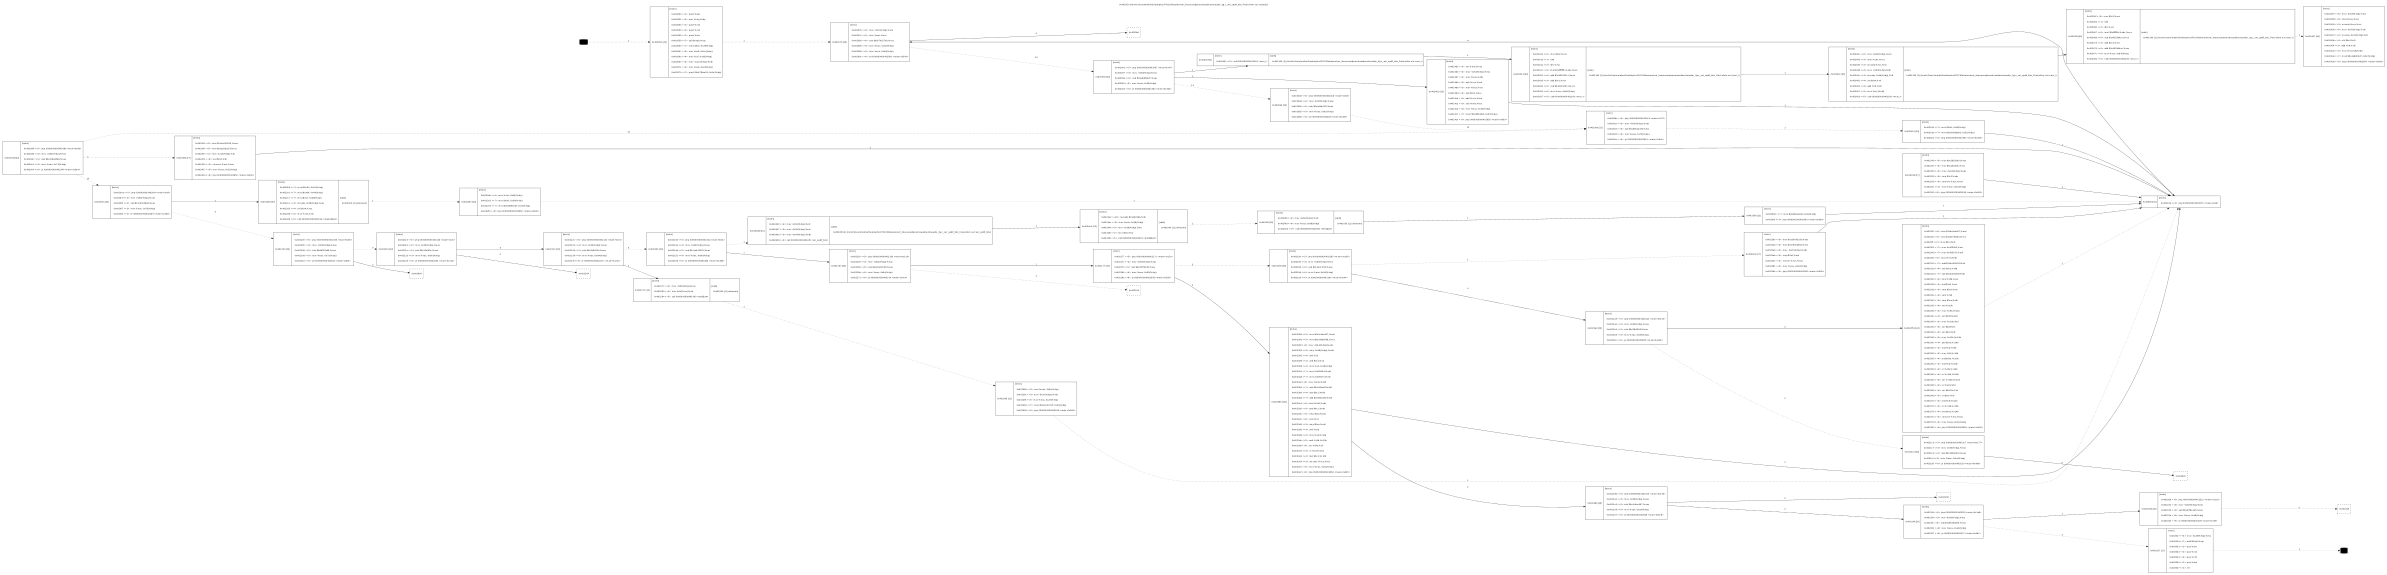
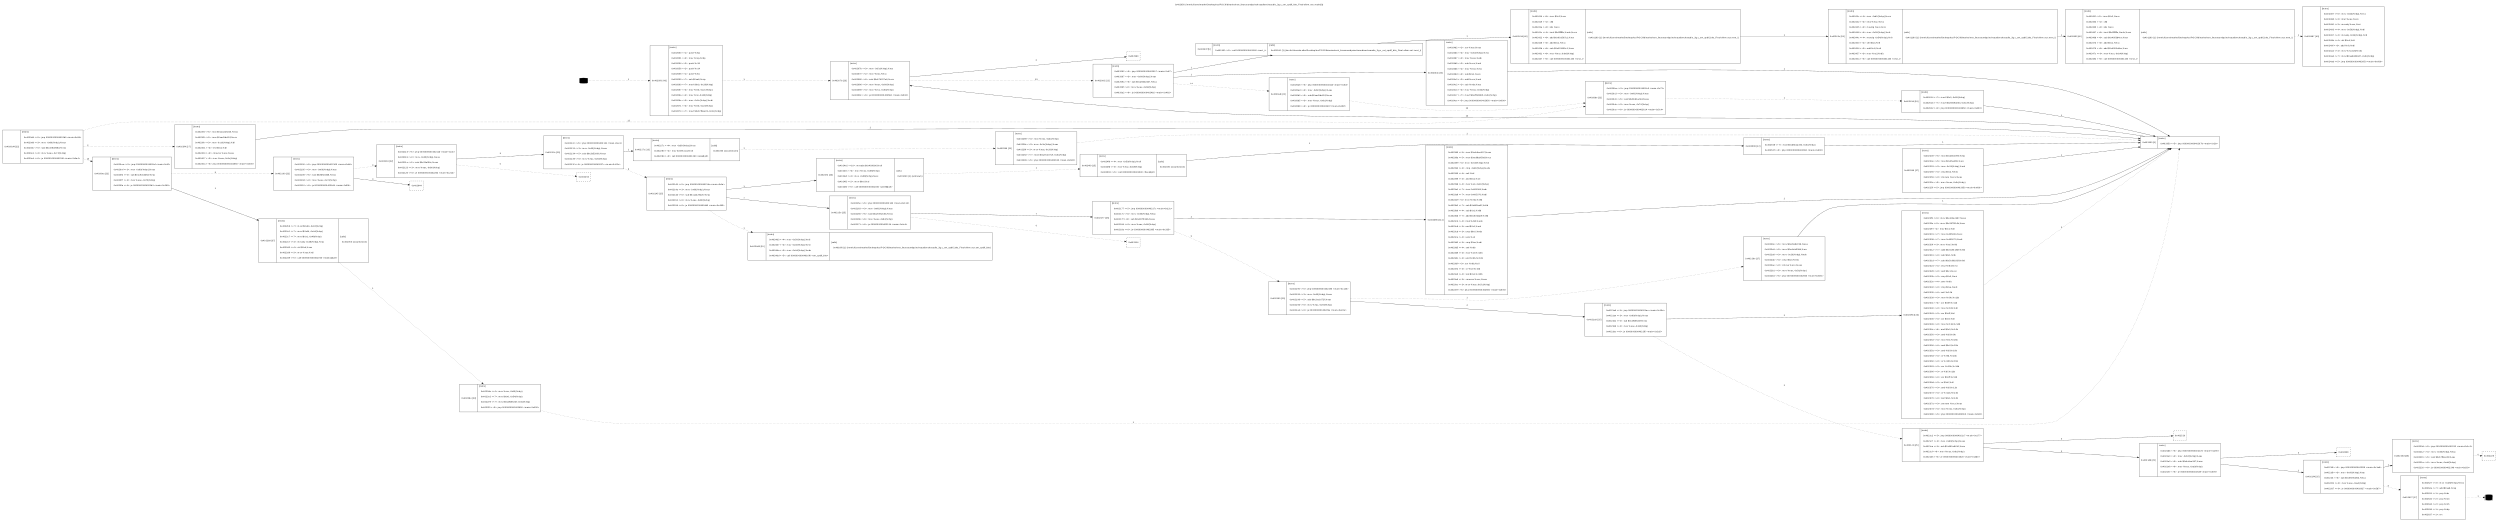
edge "0x4024d3 [15]" -> "0x4024e2 [23]": now "0x402145 [25]" -> "0x4024e2 [23]"
edge "0x402116 [22]" -> "0x402264": style solid -> dotted
edge "0x402385 [111]" -> "0x4021db [25]": now "0x4021c2 [25]" -> "0x4021db [25]"
